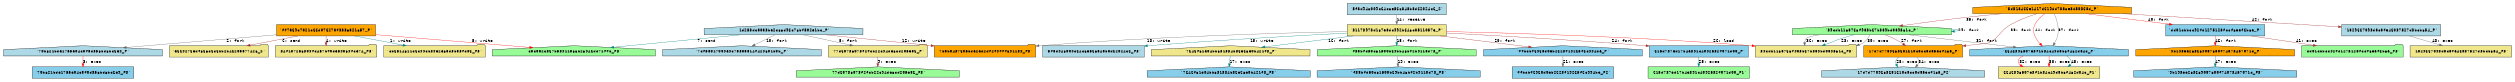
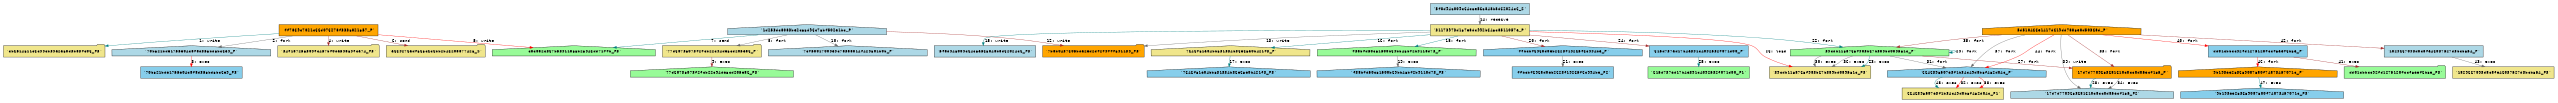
edge "'31173973d1a7e8dc992b64ac8511057e_P'" -> "'39cdb11a876af983b67b389bd0895a1c_P'": added, label "22: fork"
edge "'5d518466e1417d619dd788ae8d50368d_P'" -> "'17d7d77896a3681610c8cc8d85ecf1a5_F2'": added, label "39: write"
